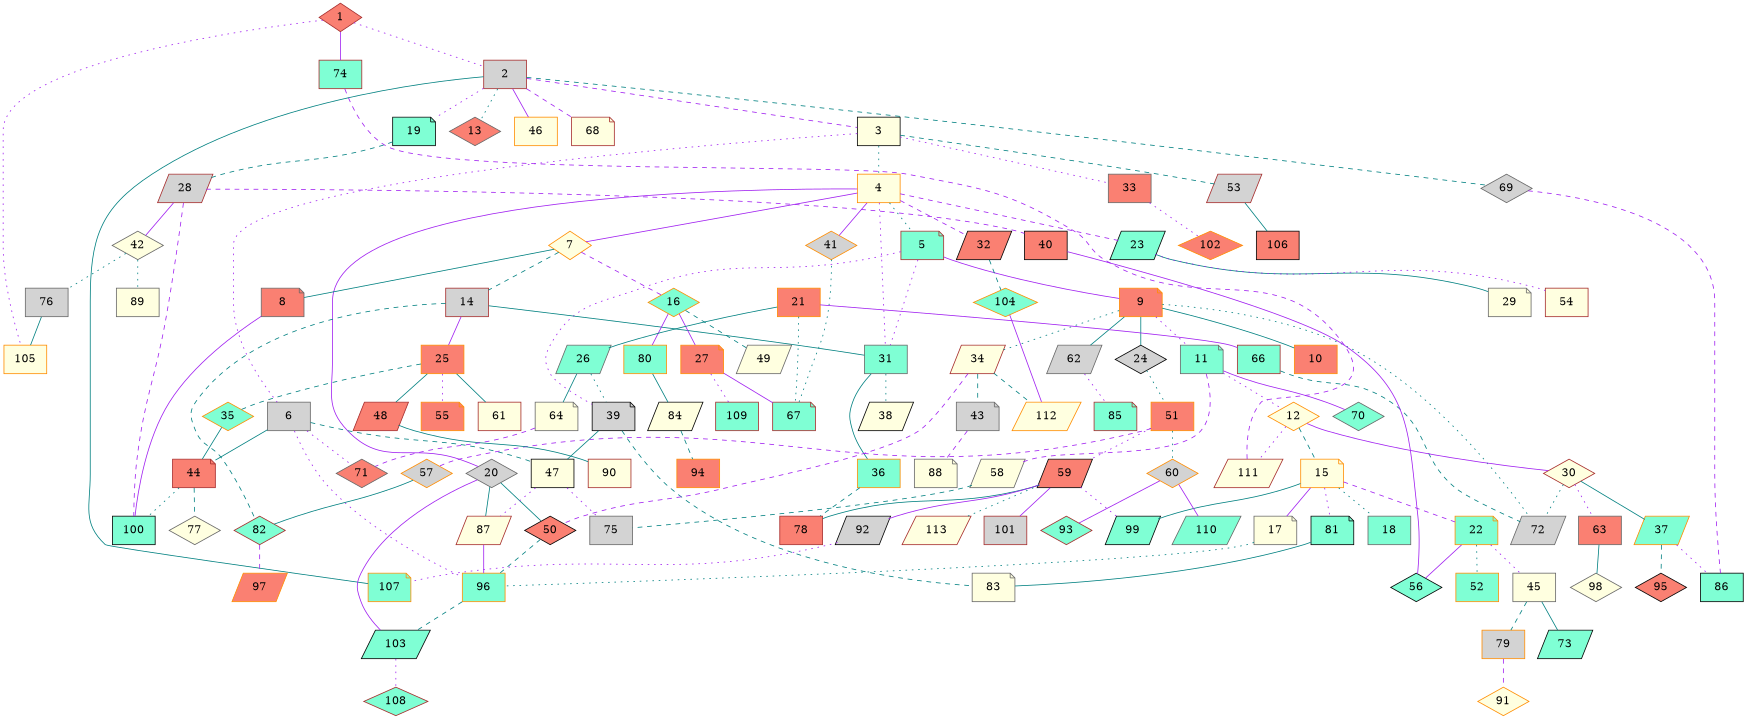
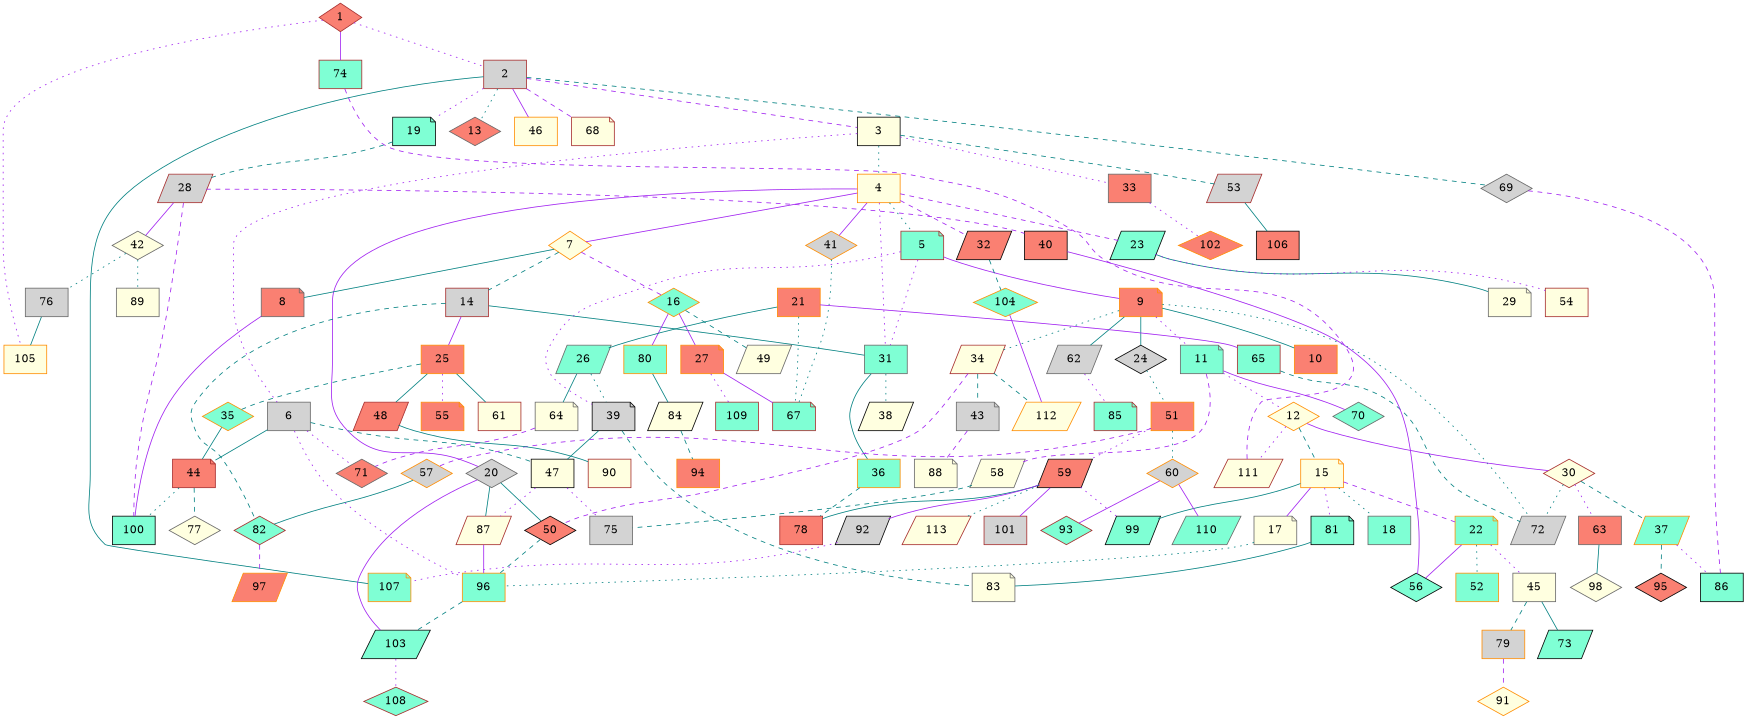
node "66": label "66" -> "65"
edge "30" -- "37": style solid -> dashed
